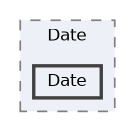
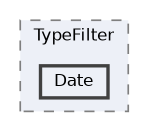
cluster "Date": label "Date" -> "TypeFilter"
